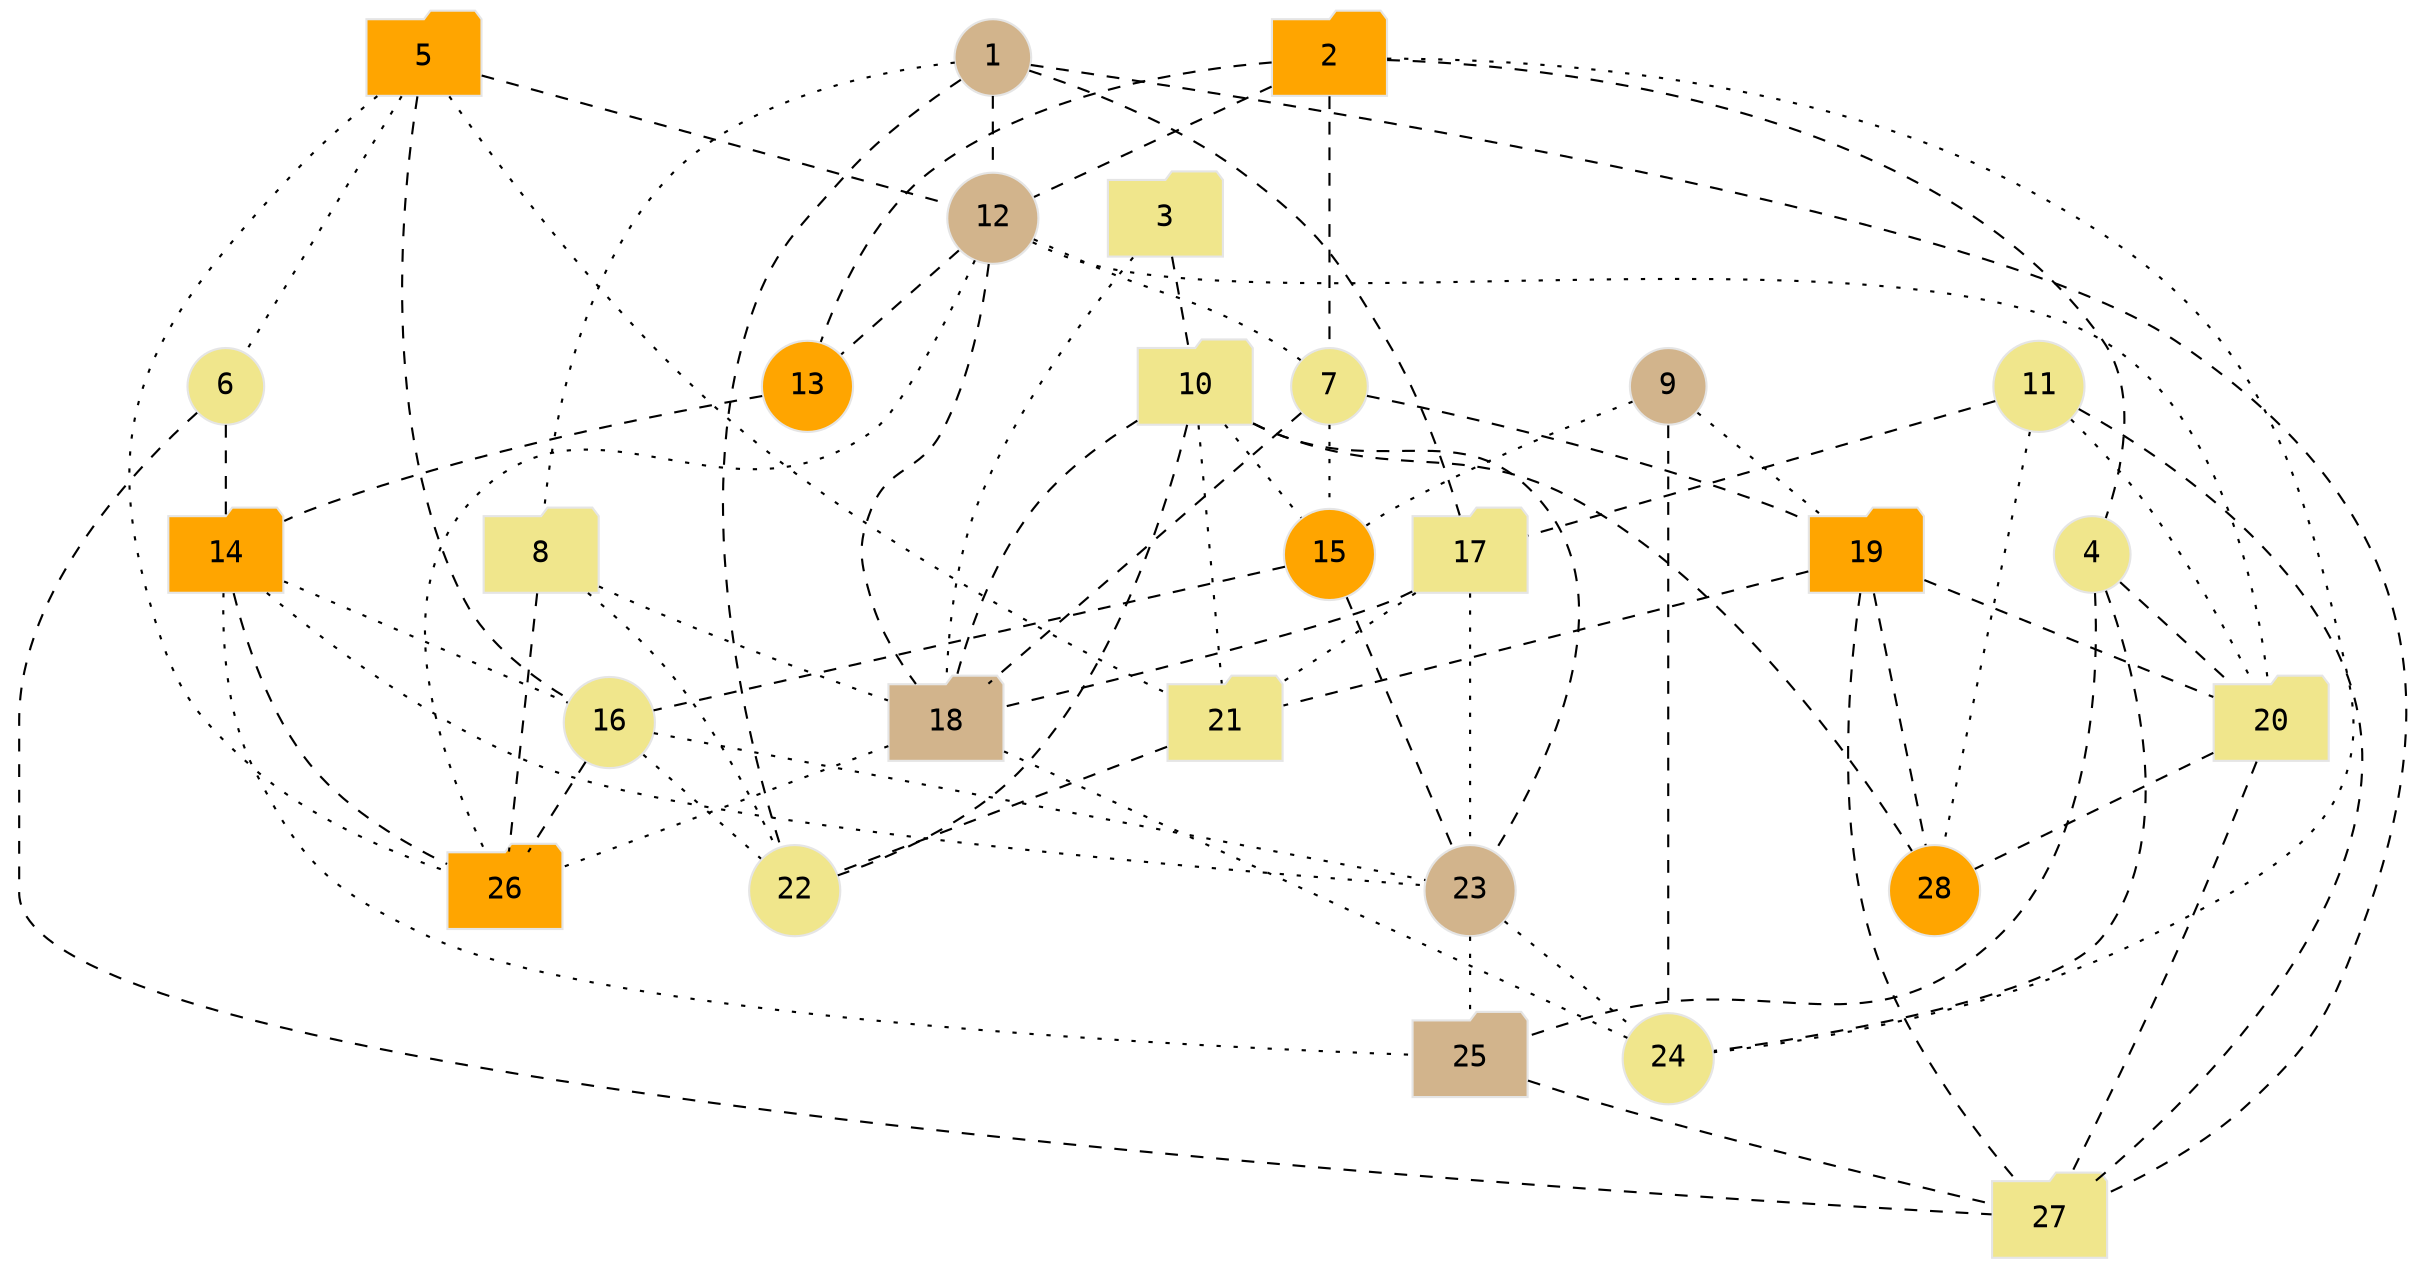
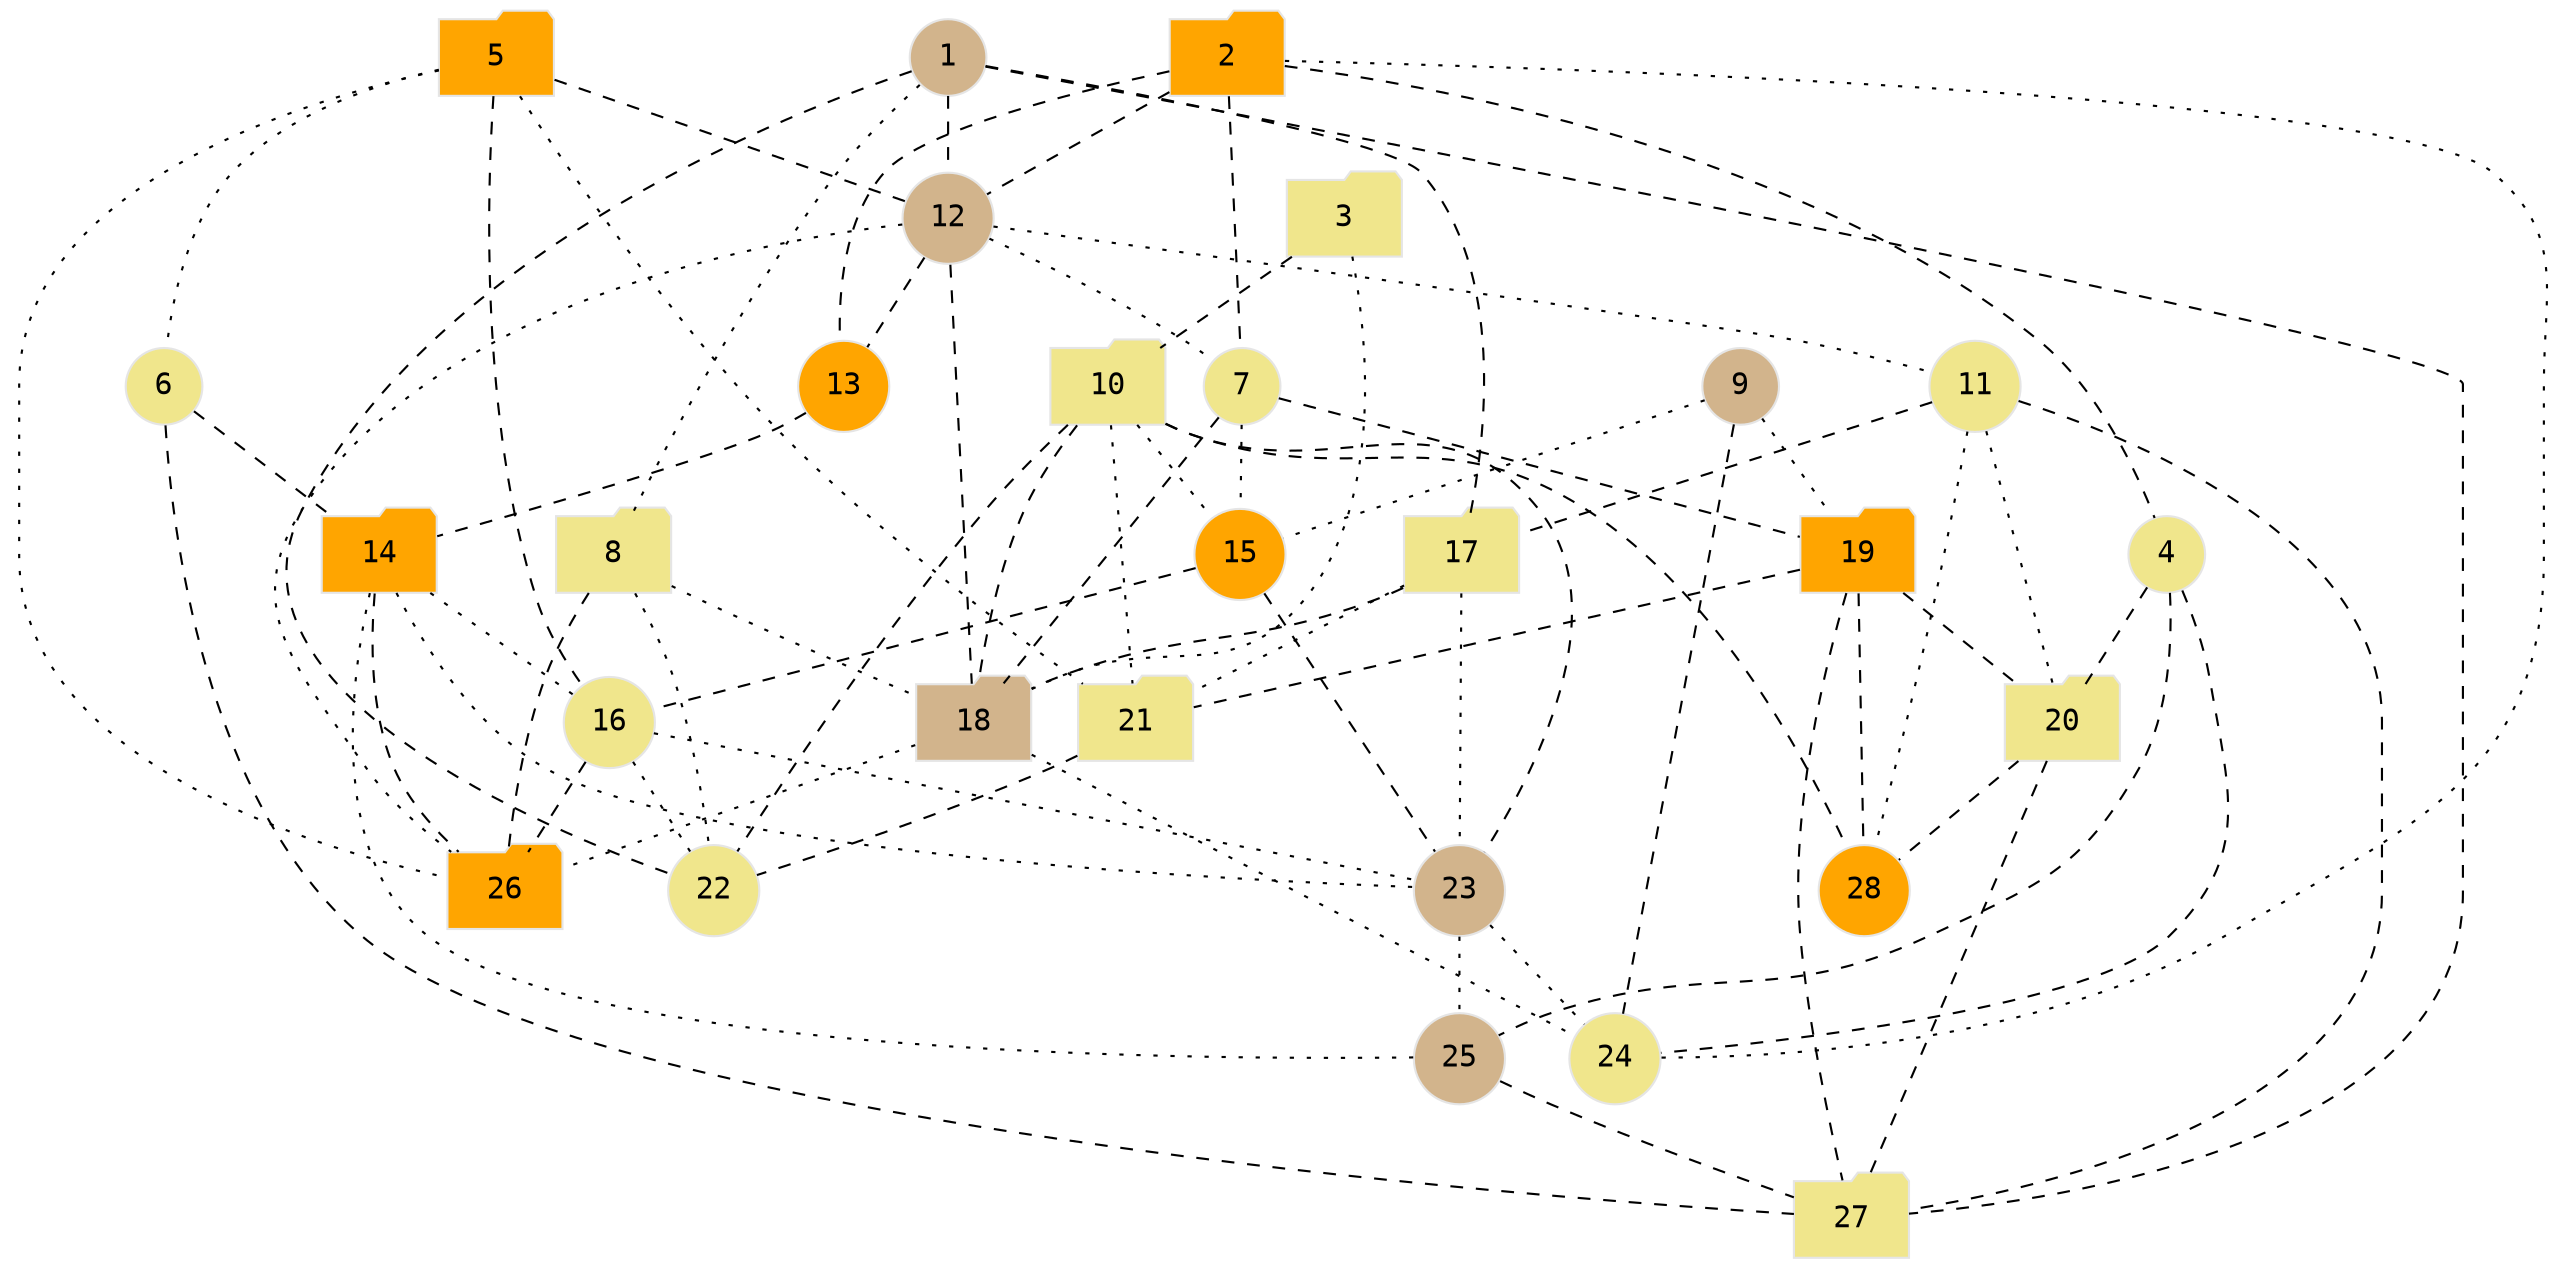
edge "12" -- "20": now "12" -- "11"
node "25": shape folder -> circle
